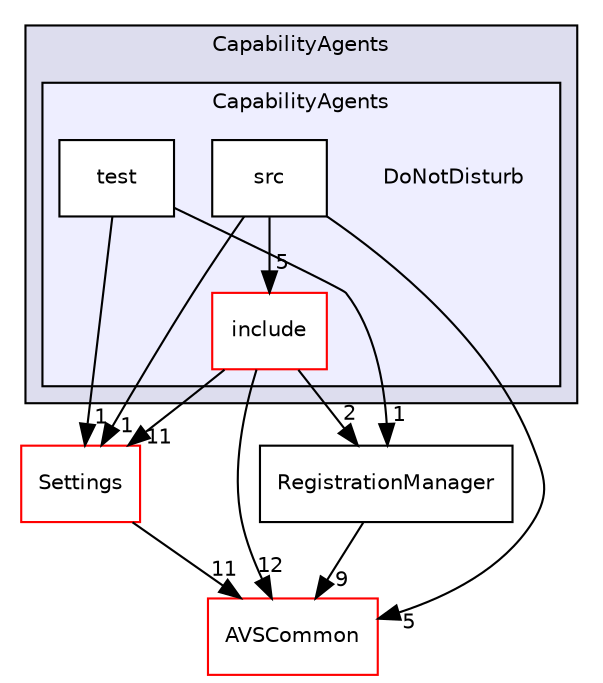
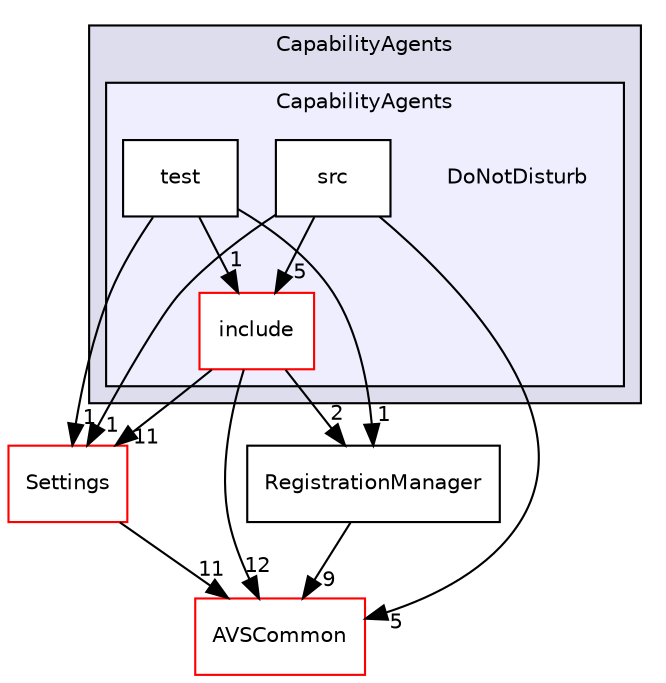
edge "test" -> "include": added
